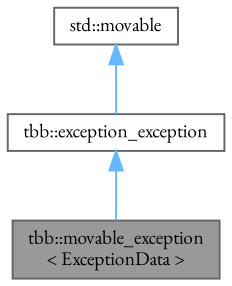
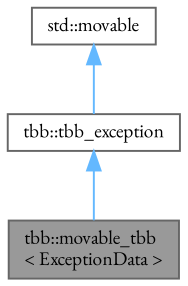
node "tbb::exception_exception": label "tbb::exception_exception" -> "tbb::tbb_exception"
node "tbb::movable_exception < ExceptionData >": label "tbb::movable_exception < ExceptionData >" -> "tbb::movable_tbb < ExceptionData >"
